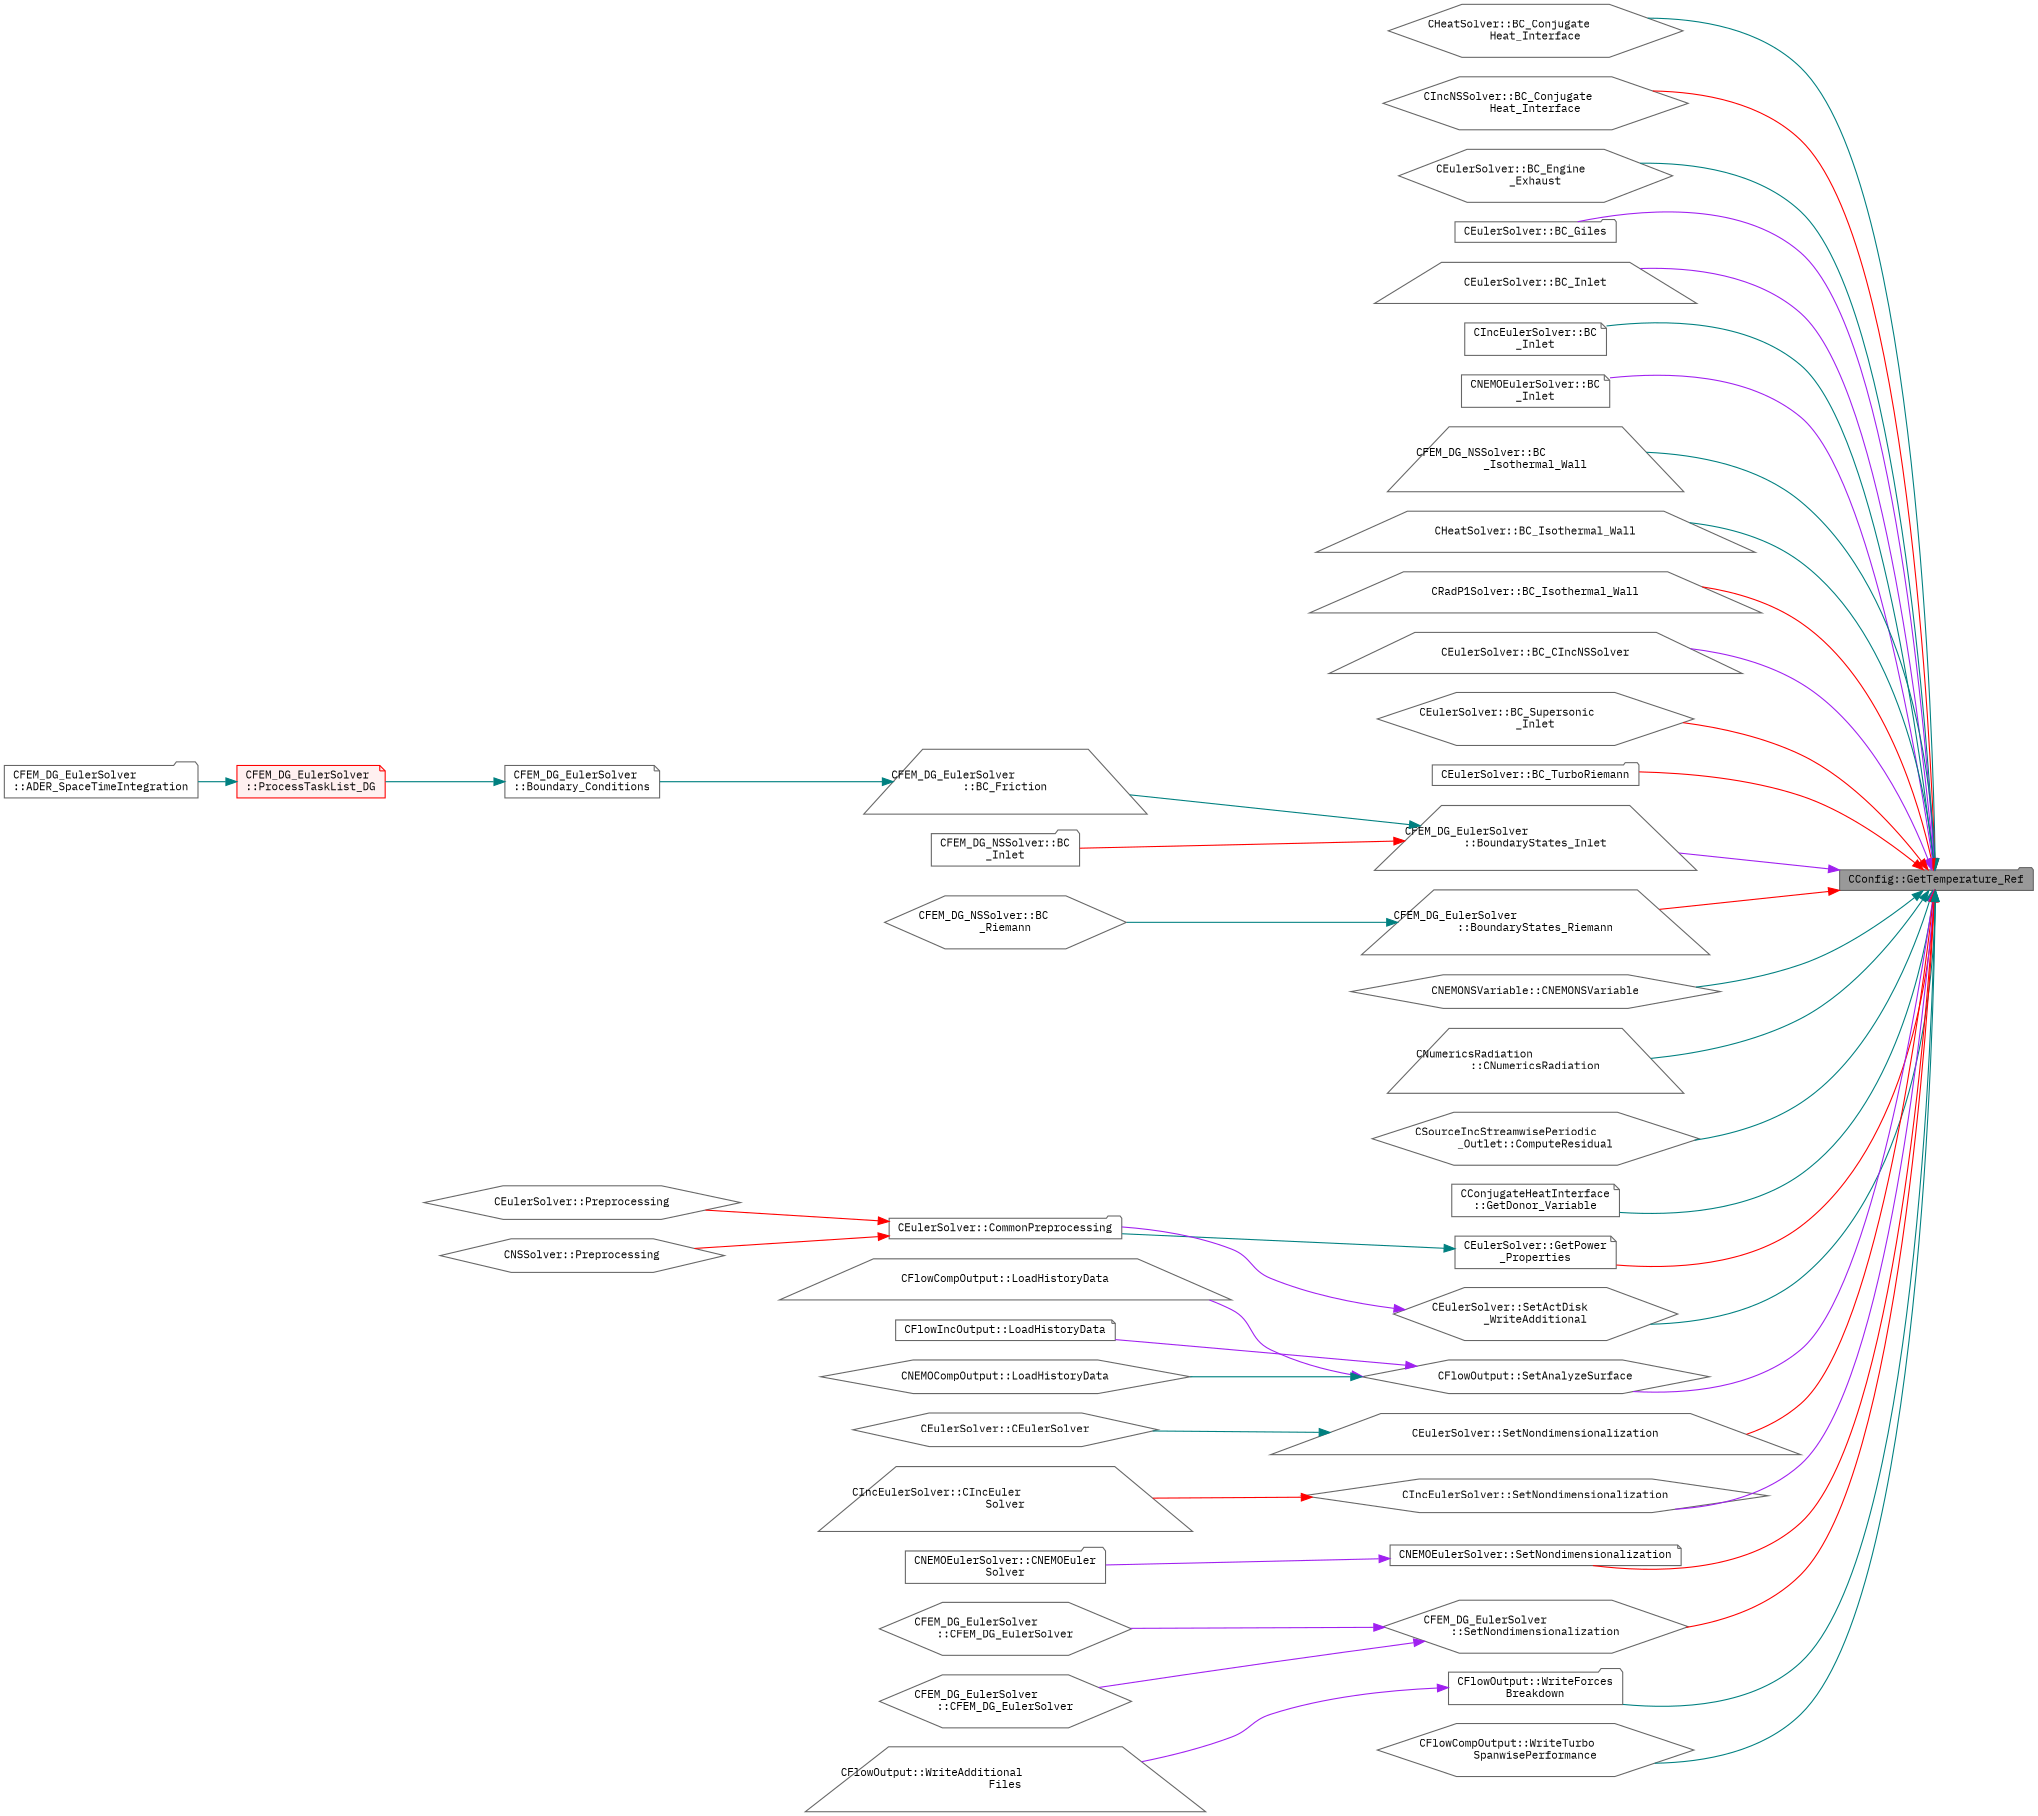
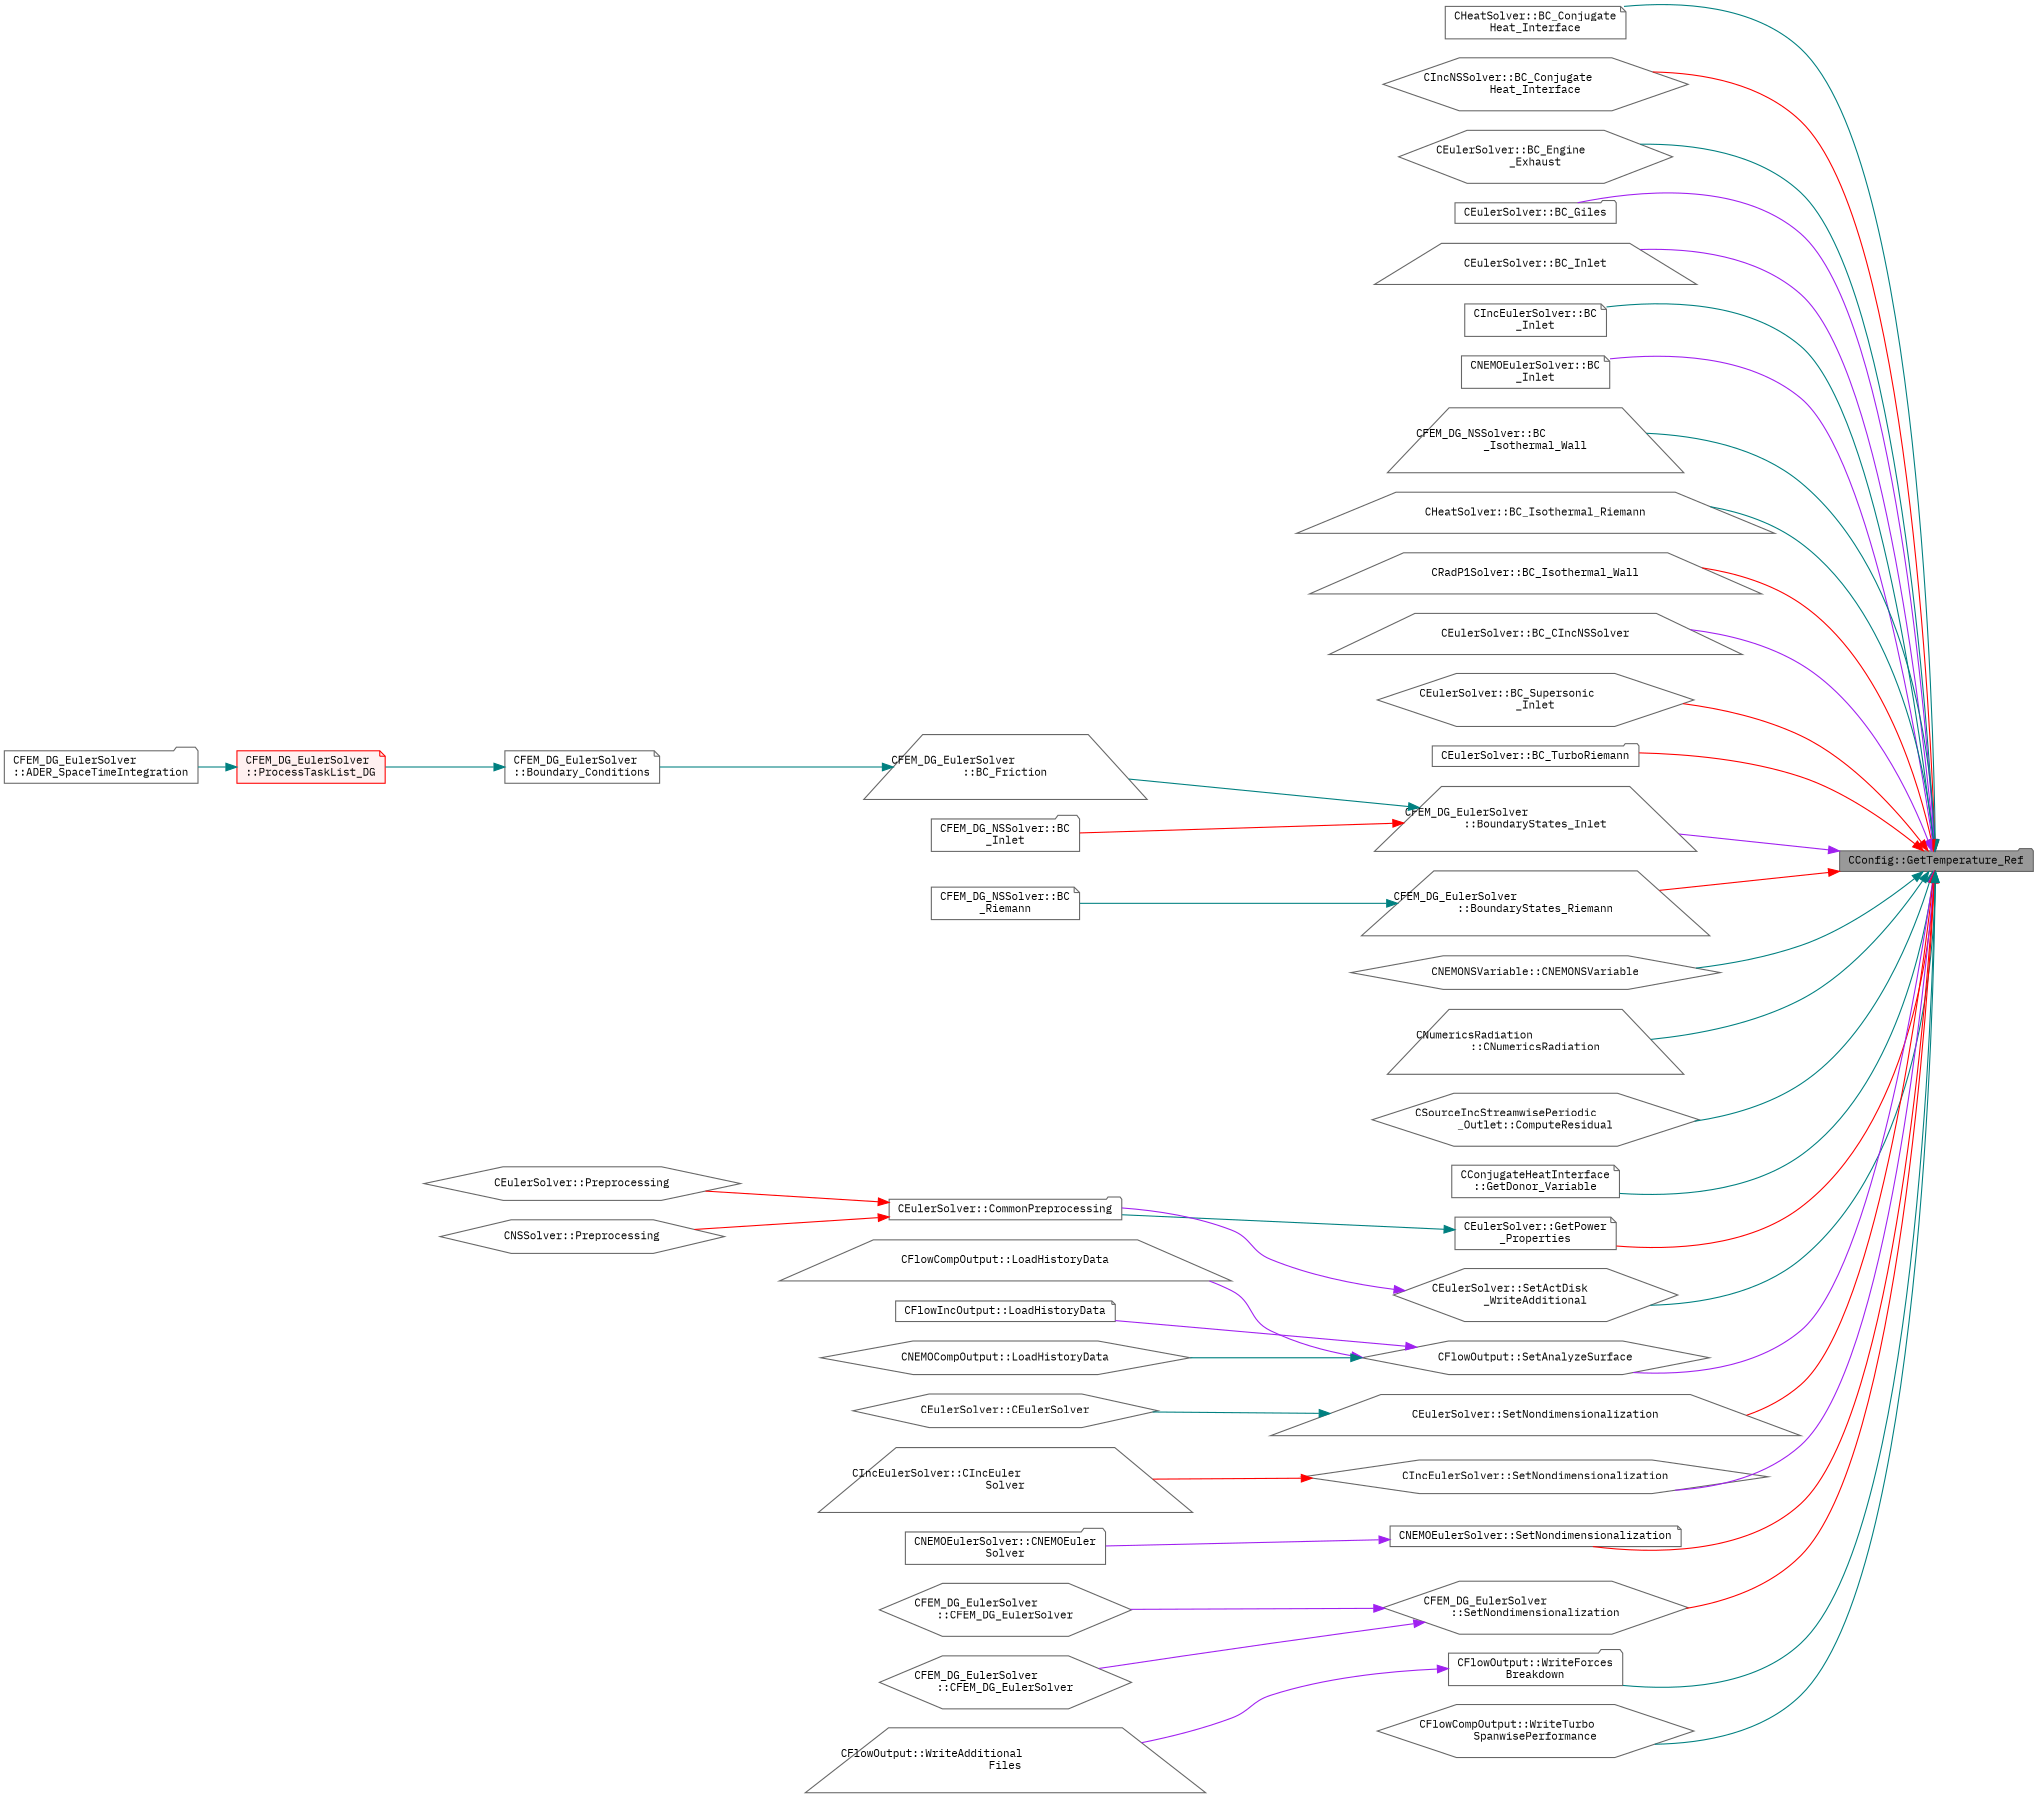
node "CHeatSolver::BC_Conjugate Heat_Interface": shape hexagon -> note
node "CHeatSolver::BC_Isothermal_Wall": label "CHeatSolver::BC_Isothermal_Wall" -> "CHeatSolver::BC_Isothermal_Riemann"
node "CFEM_DG_NSSolver::BC _Riemann": shape hexagon -> note
